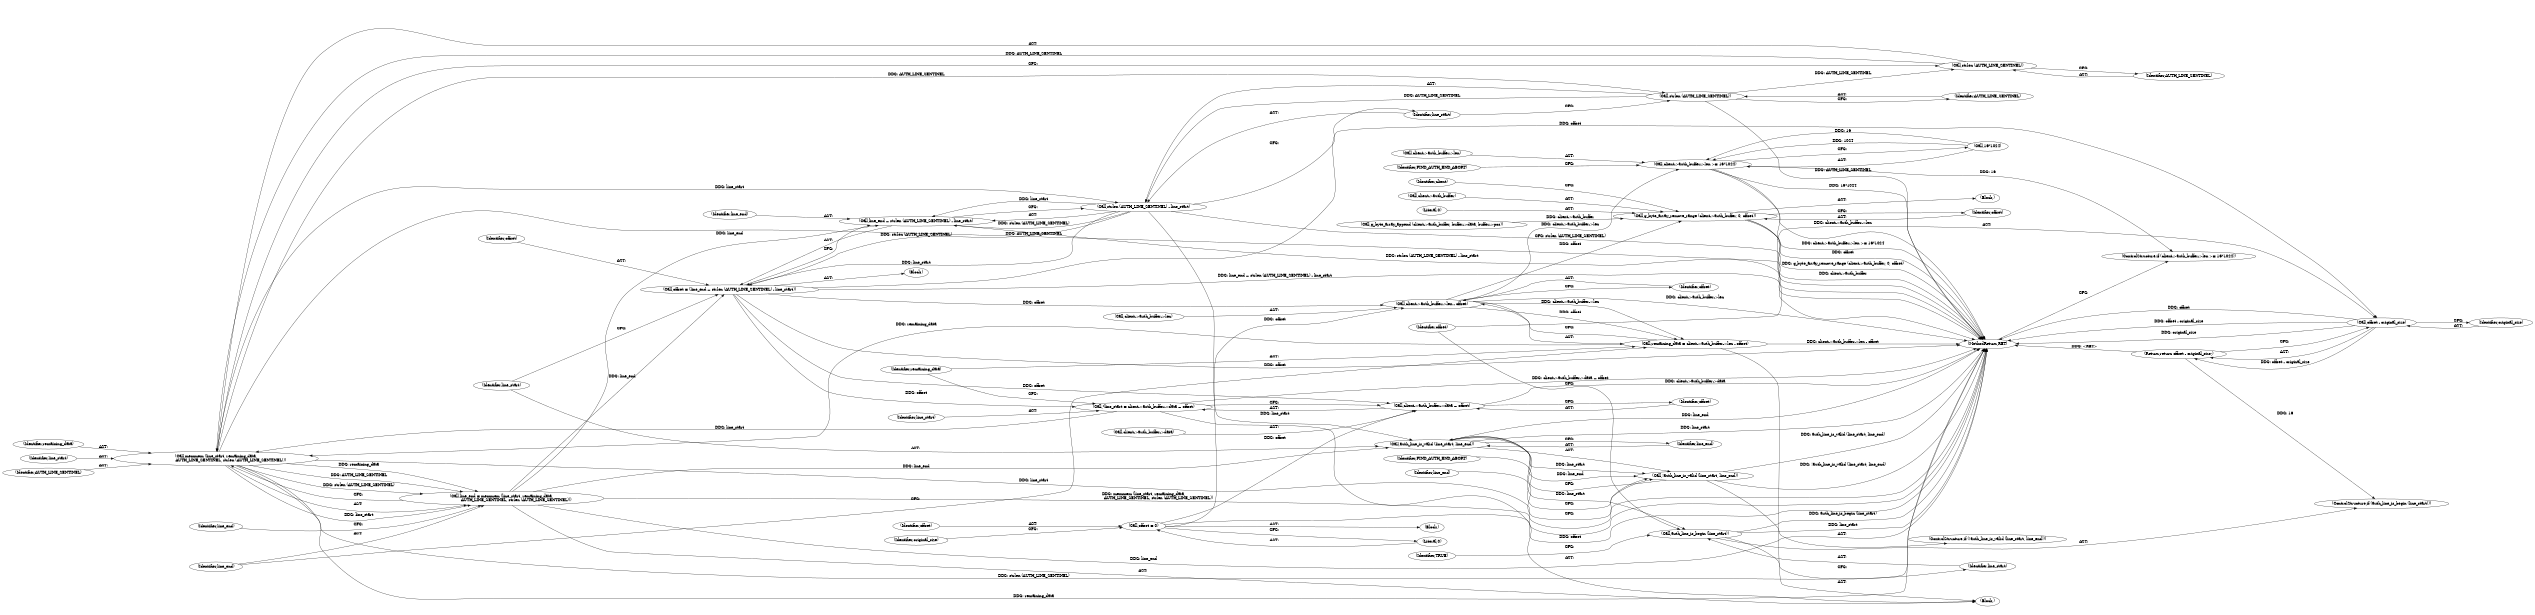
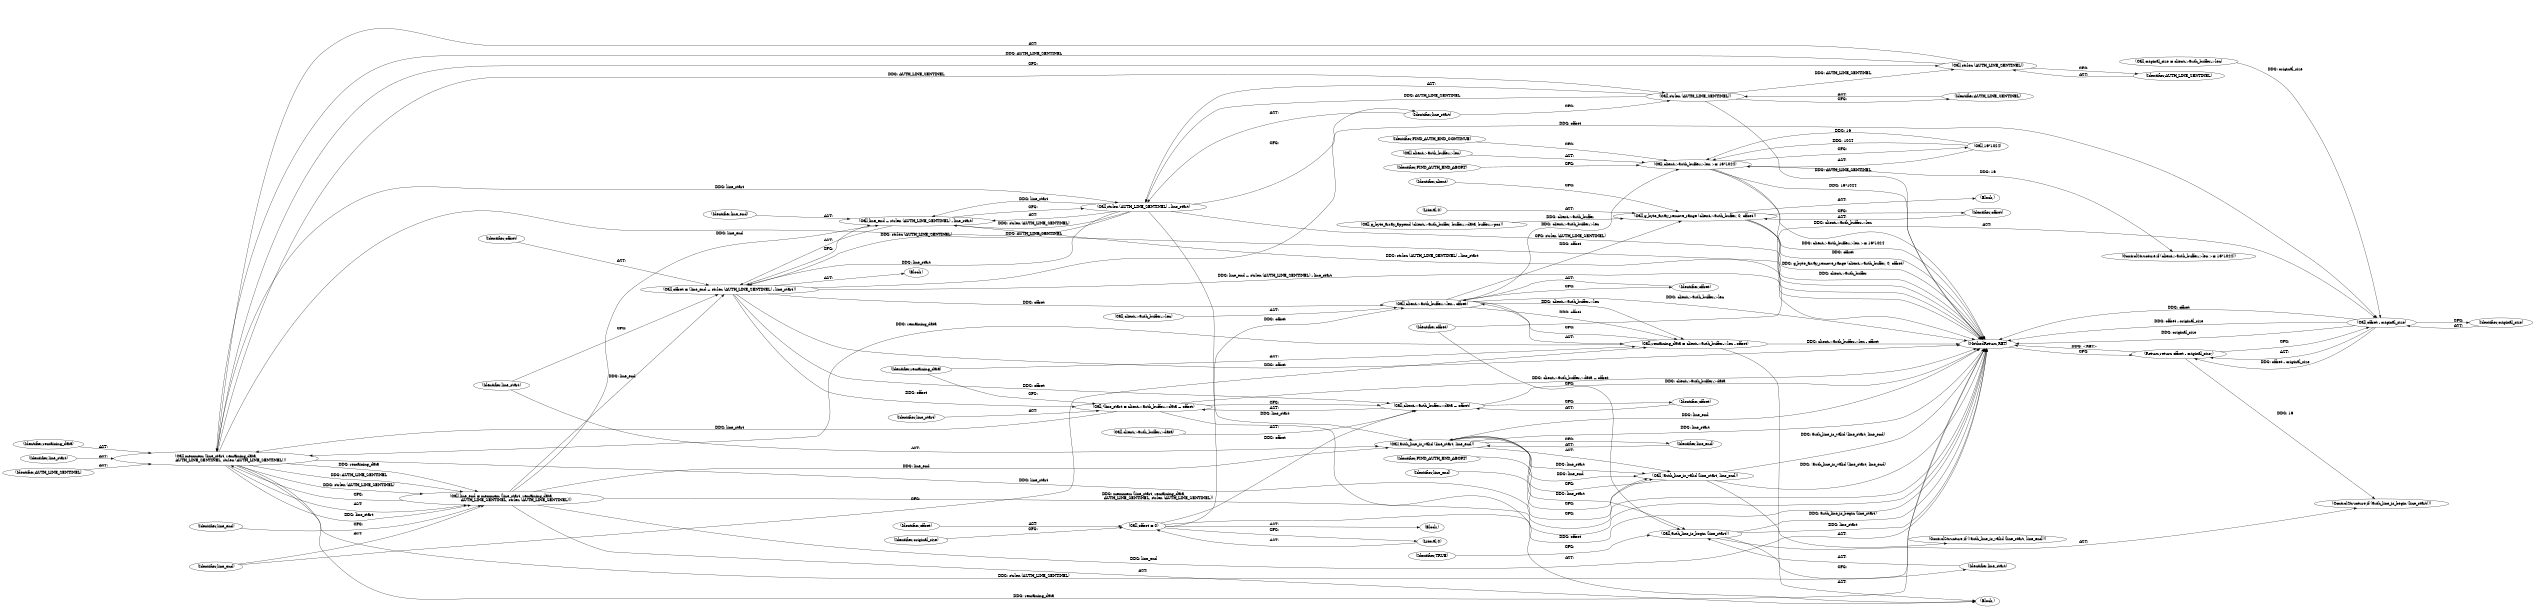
node "(Call,original_size = client->auth_buffer->len)": added
node "(Identifier,FIND_AUTH_END_CONTINUE)": added
node "(Call,client->auth_buffer)": removed
edge "(MethodReturn,RET)" -> "(ControlStructure,if (client->auth_buffer->len >= 16*1024))": now "(MethodReturn,RET)" -> "(Return,return offset - original_size;)"
